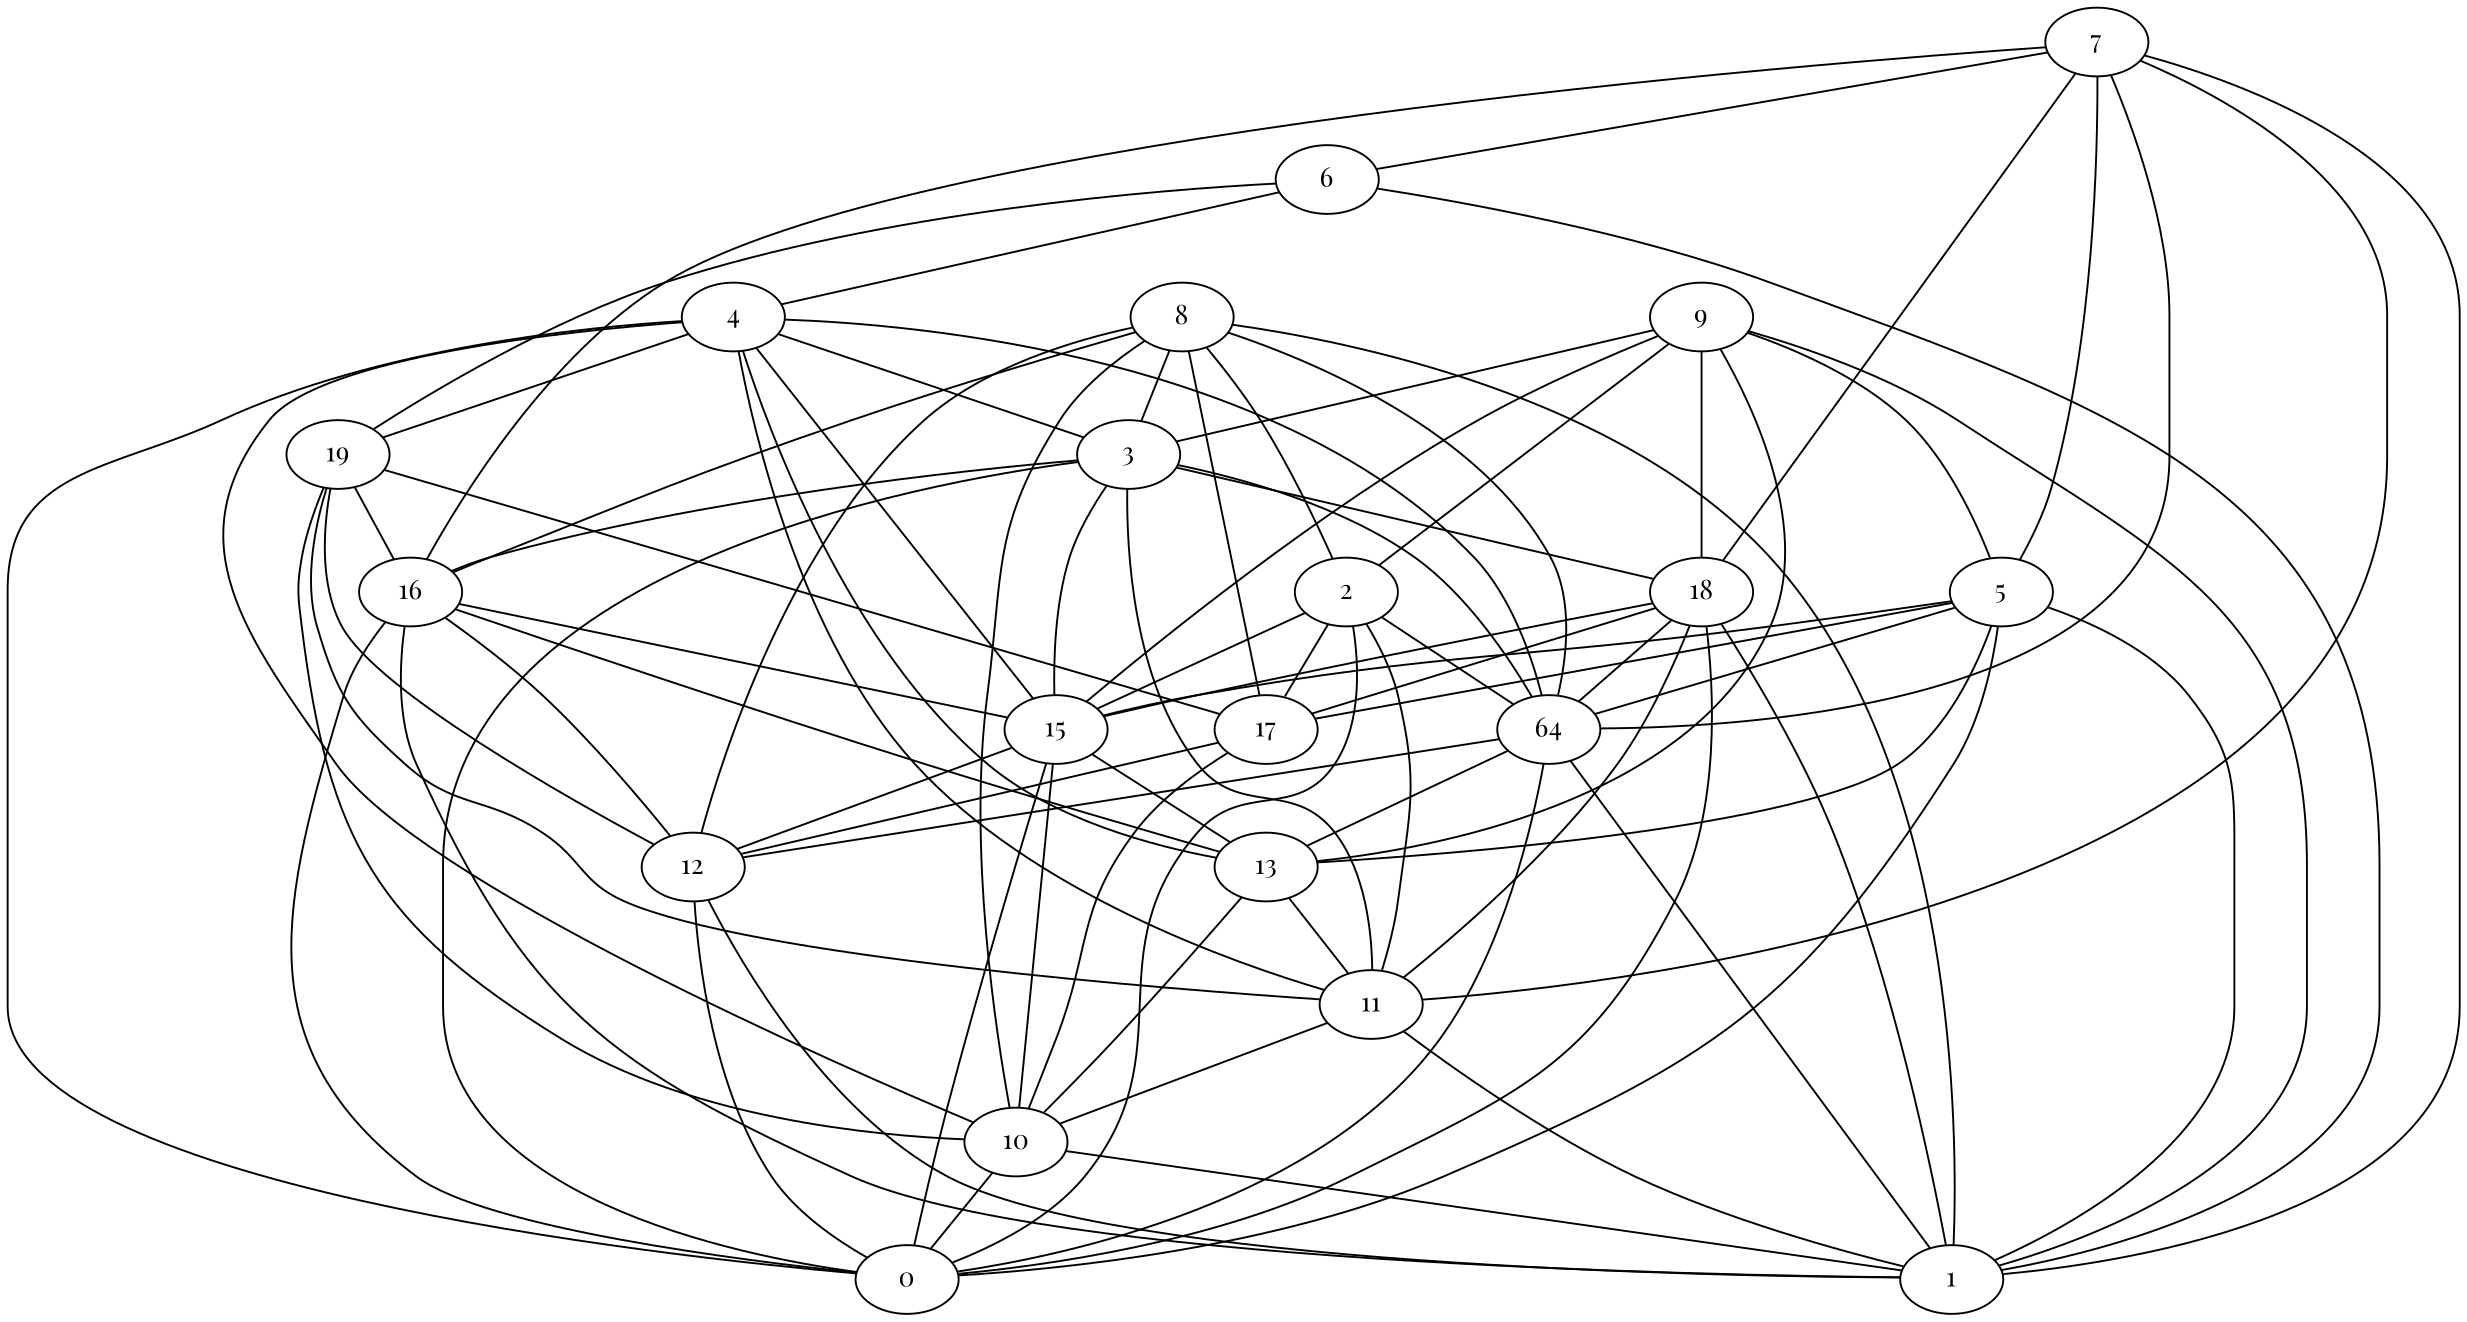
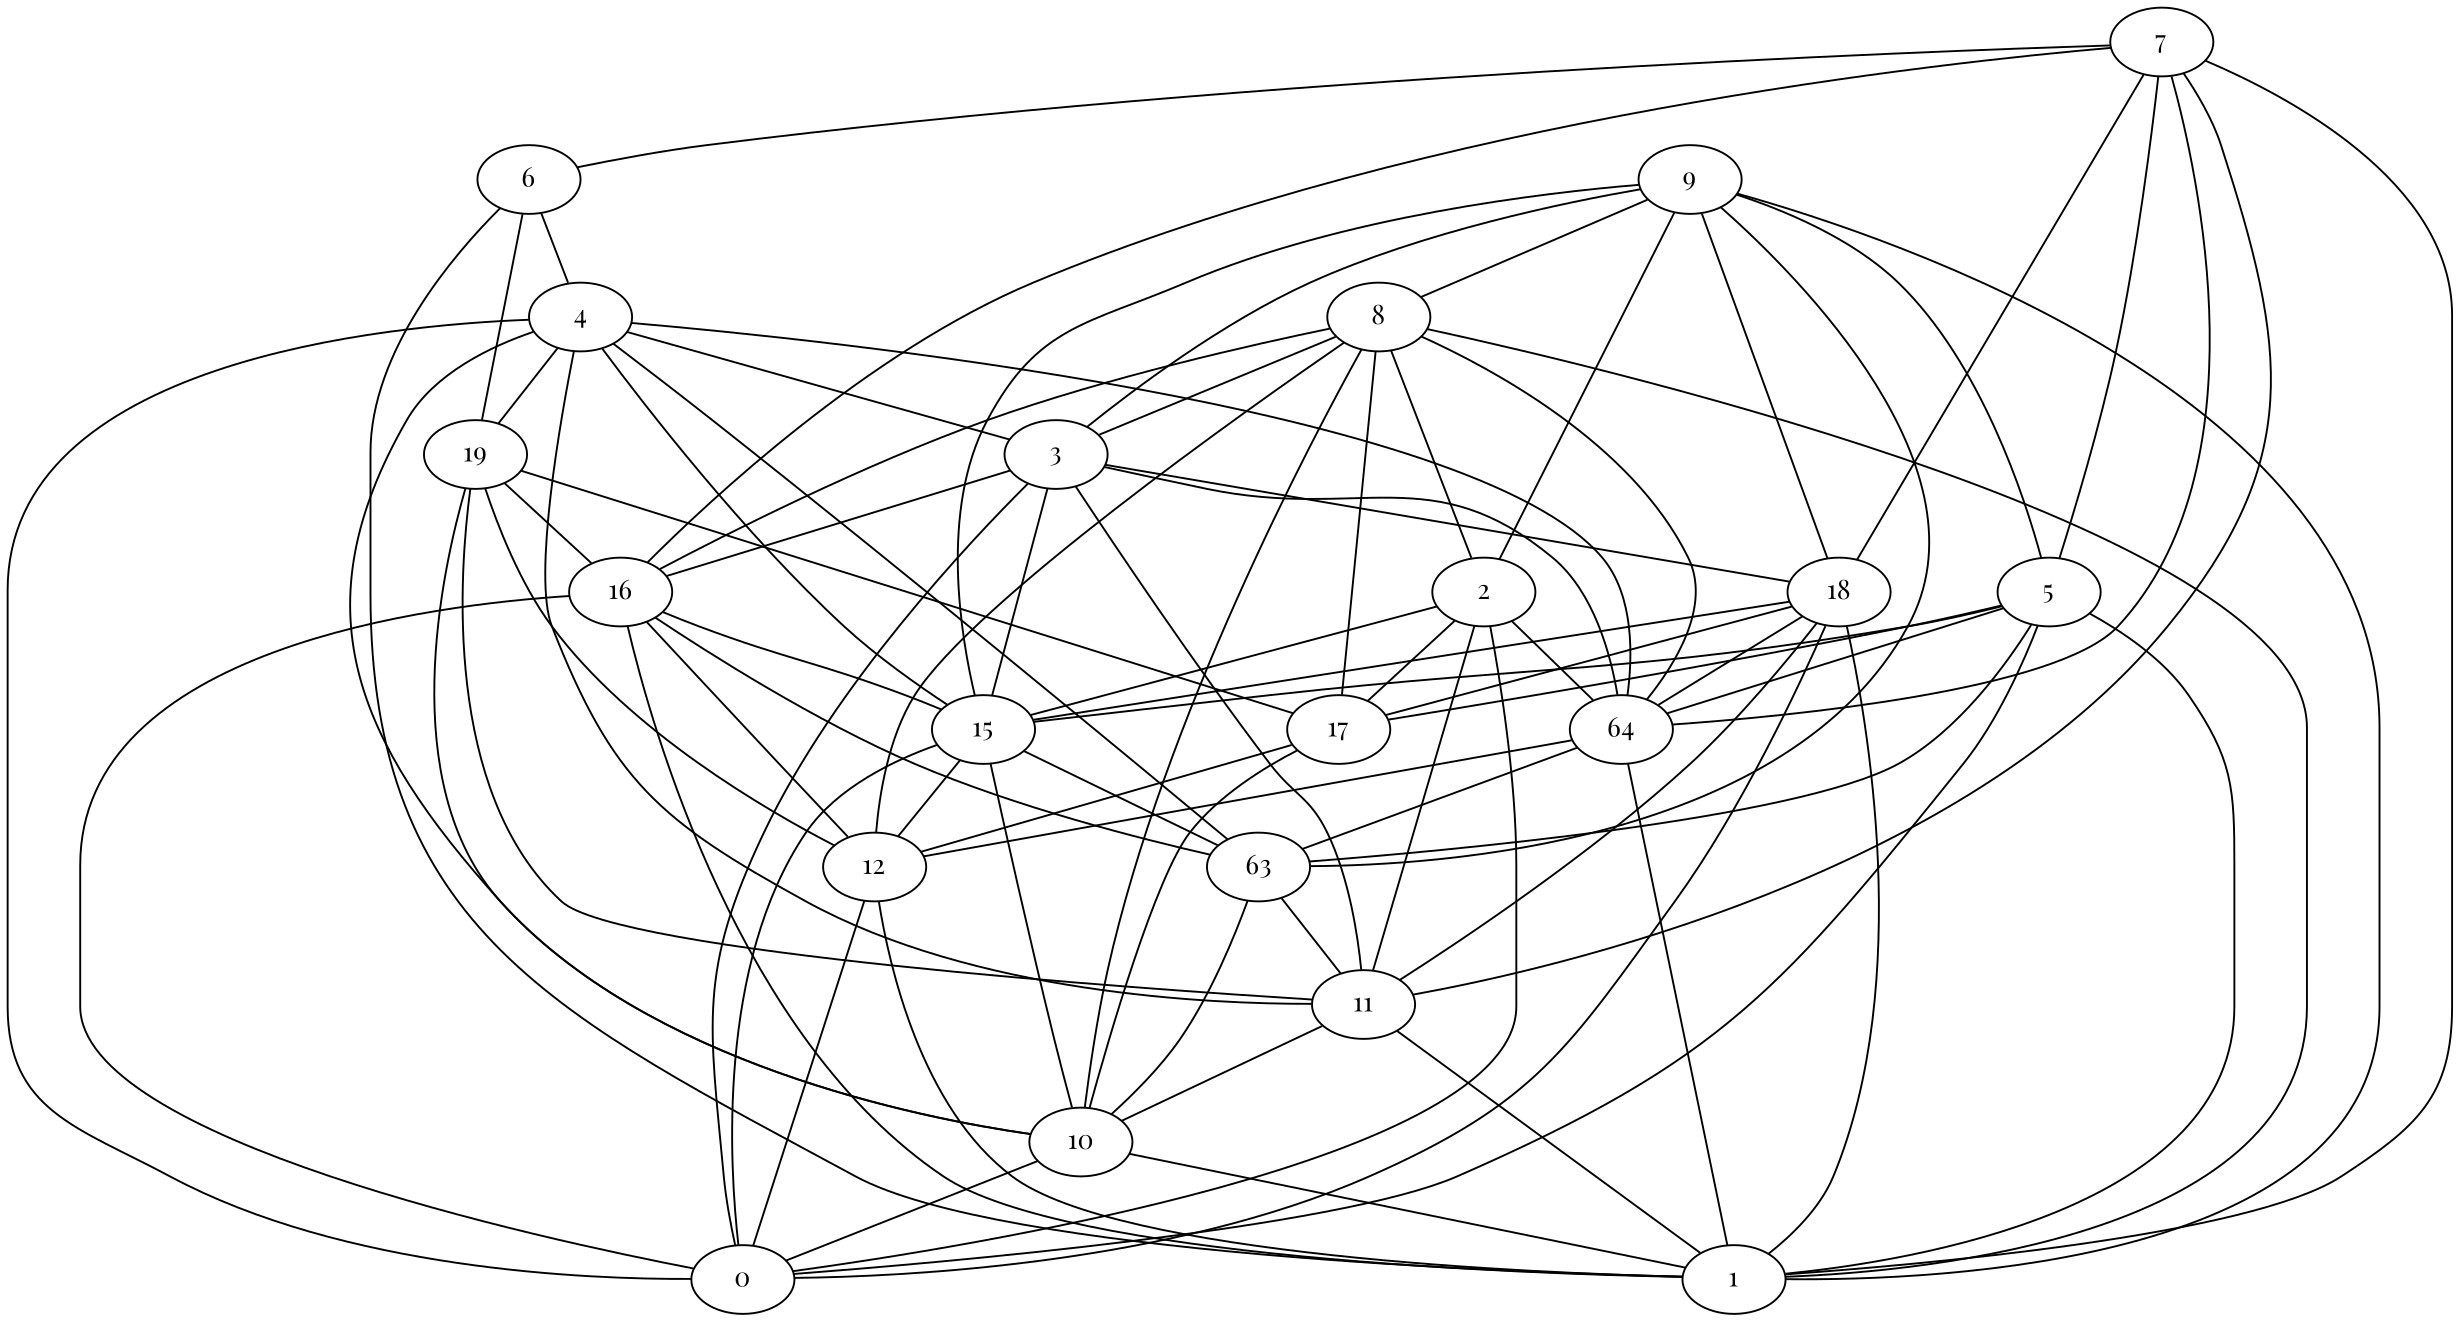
edge "9" -- "8": added
node "13": label "13" -> "63"
edge "64" -- "0": removed
